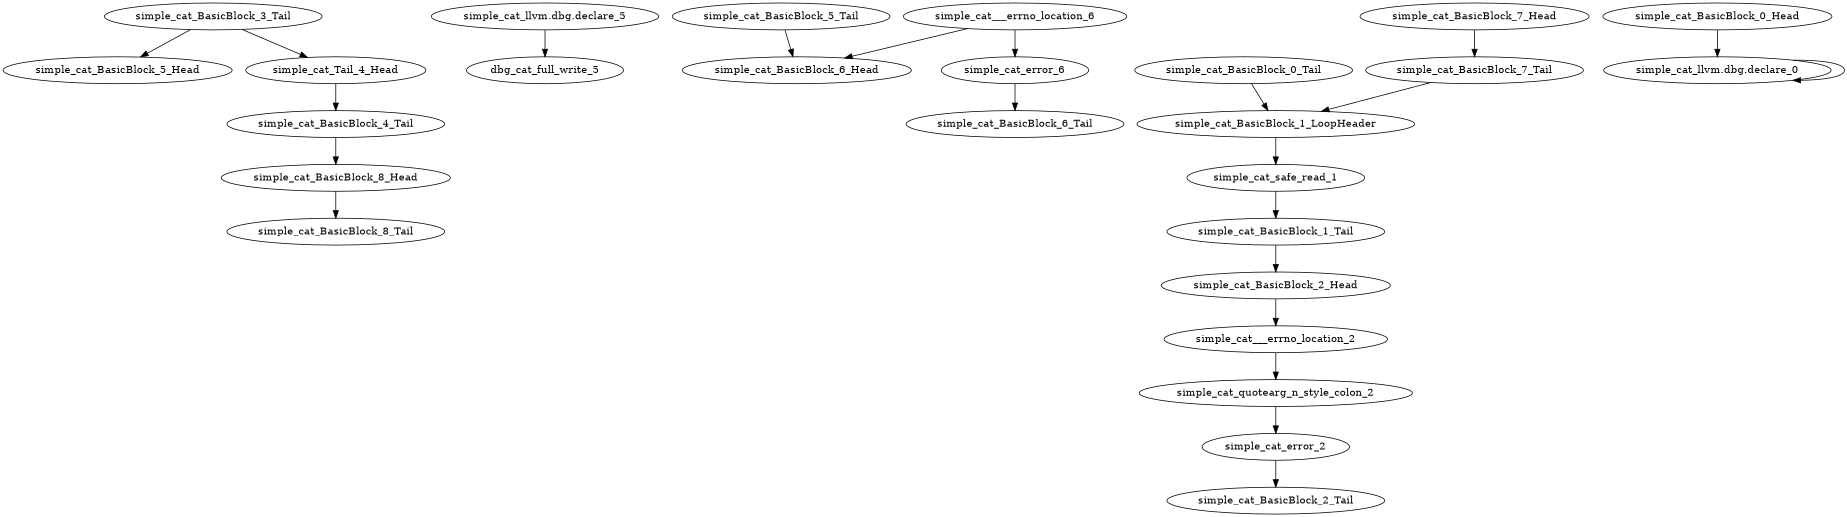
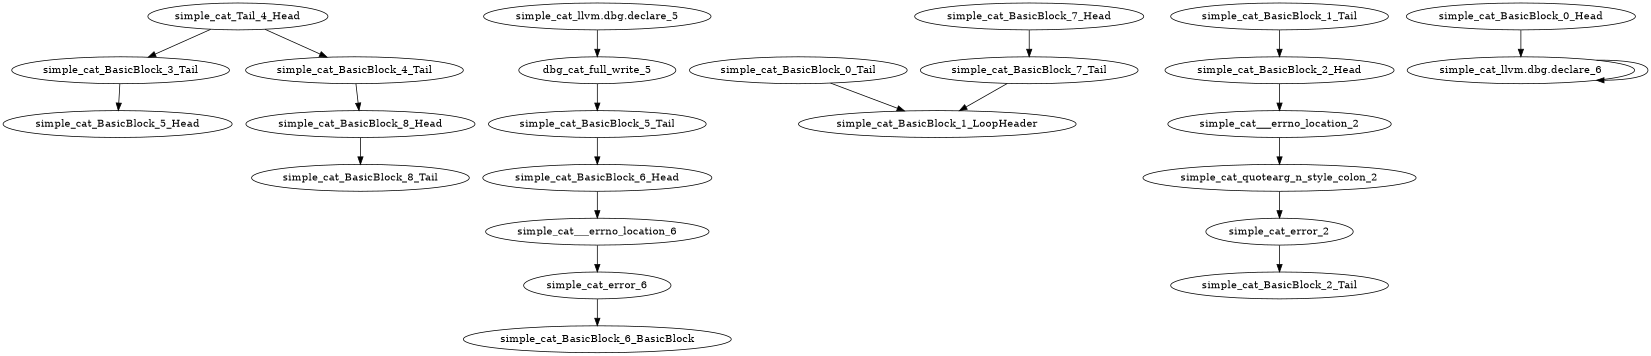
edge "simple_cat_BasicBlock_3_Tail" -> "simple_cat_Tail_4_Head": reversed
edge "simple_cat___errno_location_6" -> "simple_cat_BasicBlock_6_Head": reversed
node "simple_cat_llvm.dbg.declare_0": label "simple_cat_llvm.dbg.declare_0" -> "simple_cat_llvm.dbg.declare_6"
edge "dbg_cat_full_write_5" -> "simple_cat_BasicBlock_5_Tail": added
node "simple_cat_BasicBlock_6_Tail": label "simple_cat_BasicBlock_6_Tail" -> "simple_cat_BasicBlock_6_BasicBlock"
node "simple_cat_safe_read_1": removed
